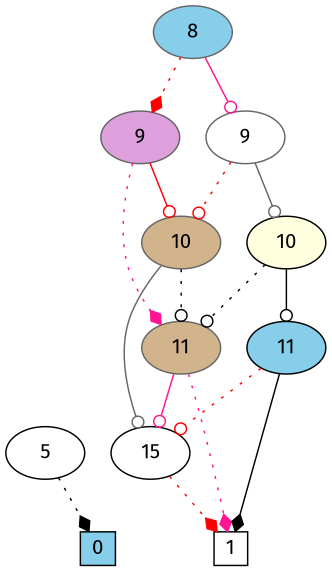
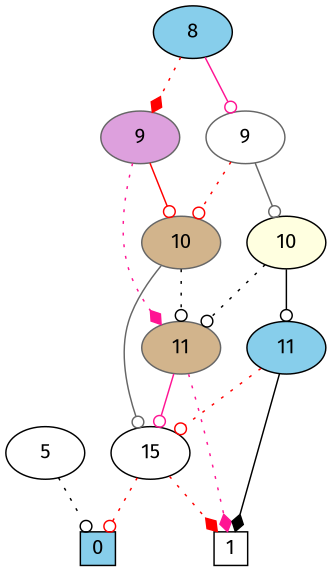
node "8": color gray40 -> black
edge "5" -> "0": arrowhead diamond -> odot
edge "15" -> "0": added
